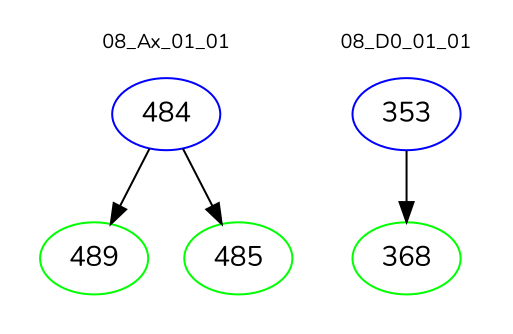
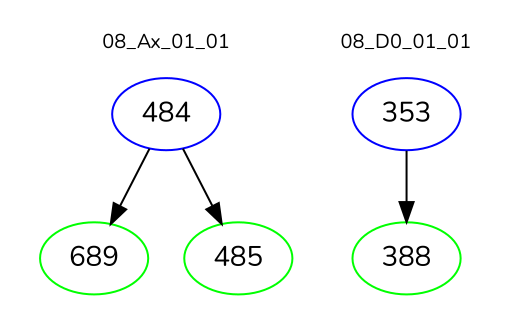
node "489": label "489" -> "689"
node "368": label "368" -> "388"
